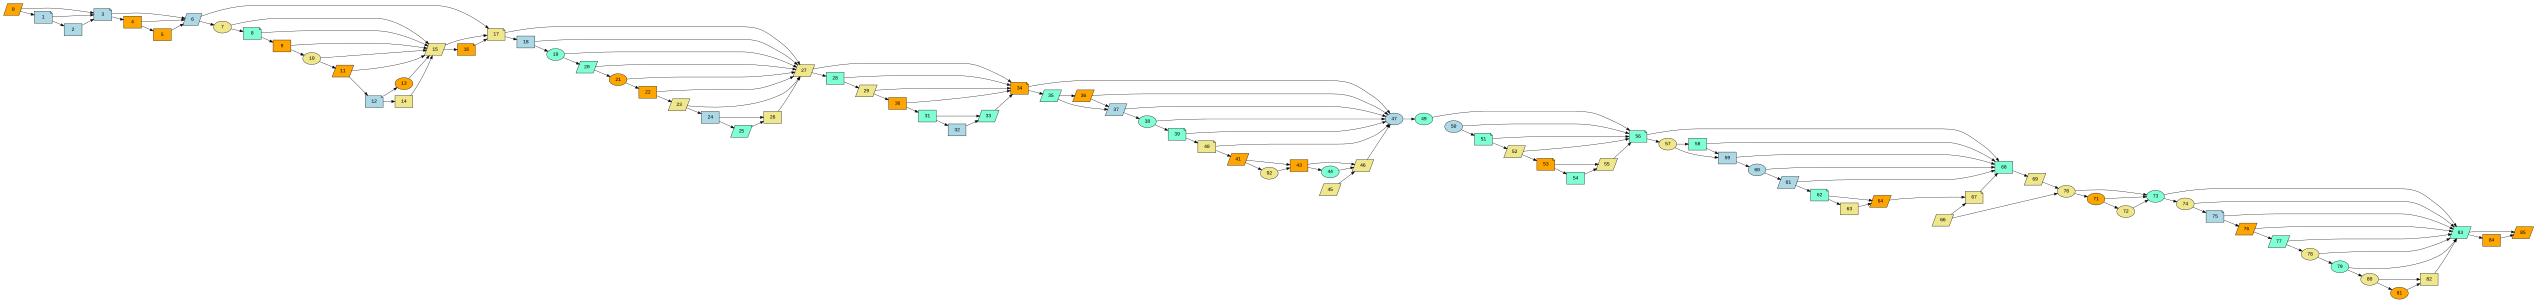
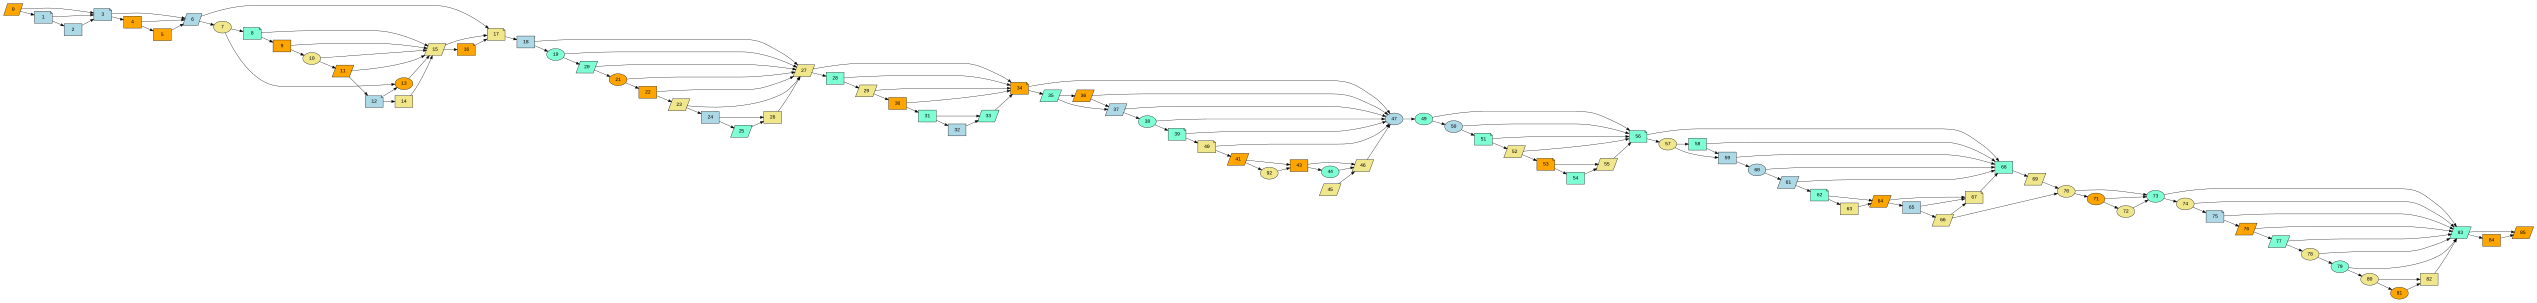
edge "7" -> "15": now "7" -> "13"
edge "17" -> "27": removed
edge "49" -> "50": added
node "65": added
